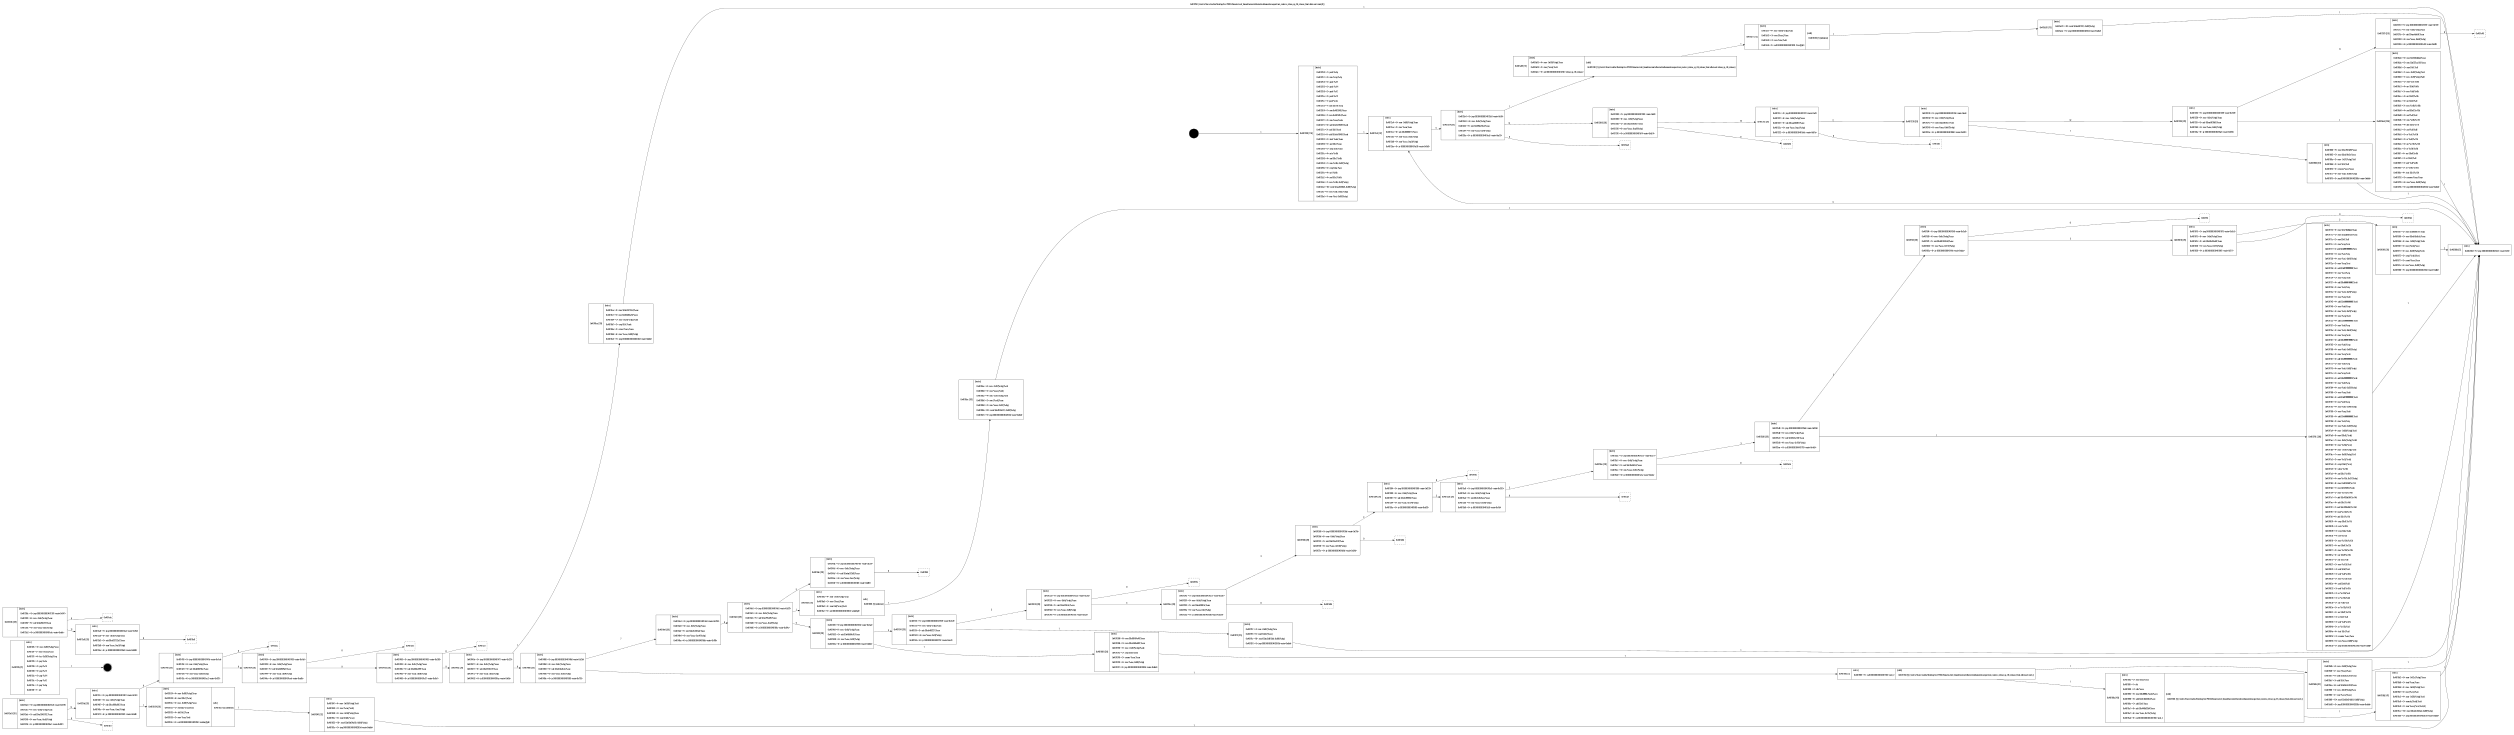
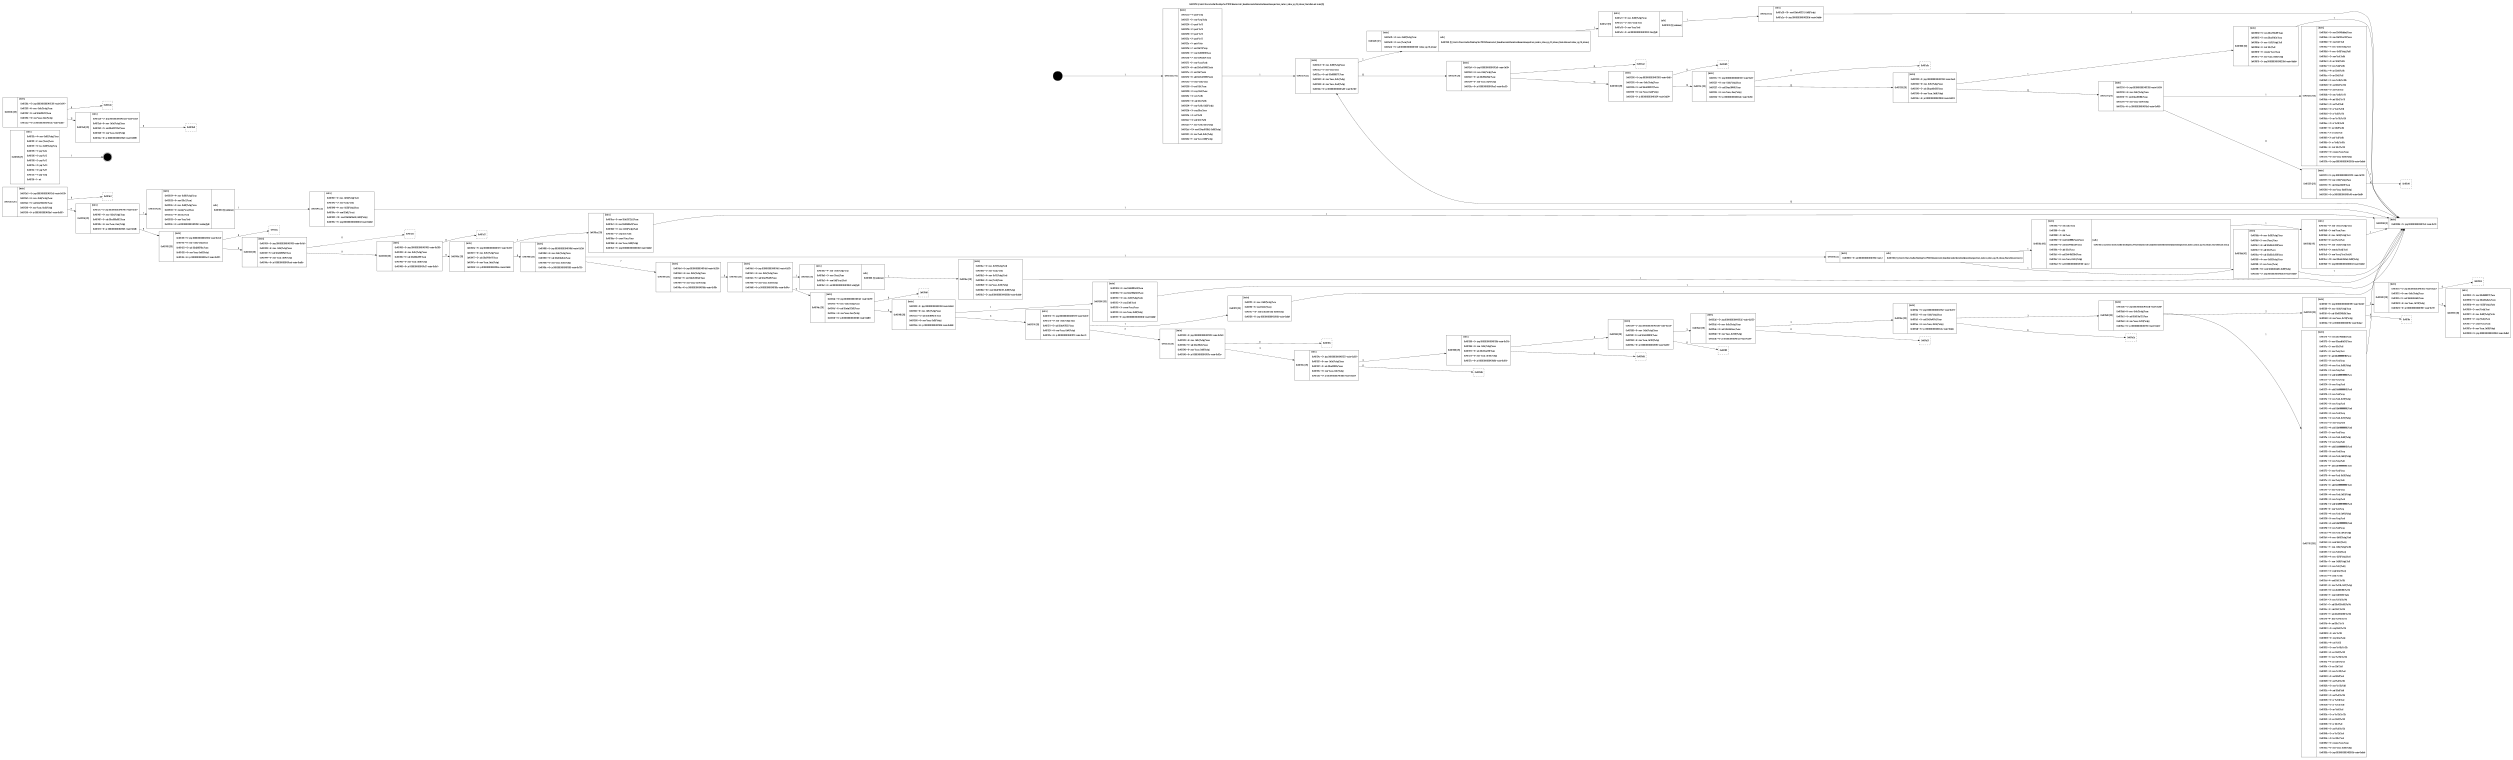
edge "0x4012e4 [28]" -> "0x401a05 [12]": now "0x4012c4 [32]" -> "0x401a05 [12]"
edge "0x401961 [36]" -> "0x40200d [5]": removed, label "2"
edge "0x4014c0 [28]" -> "0x4014f8 [28]": now "0x4014dc [28]" -> "0x4014f8 [28]"
